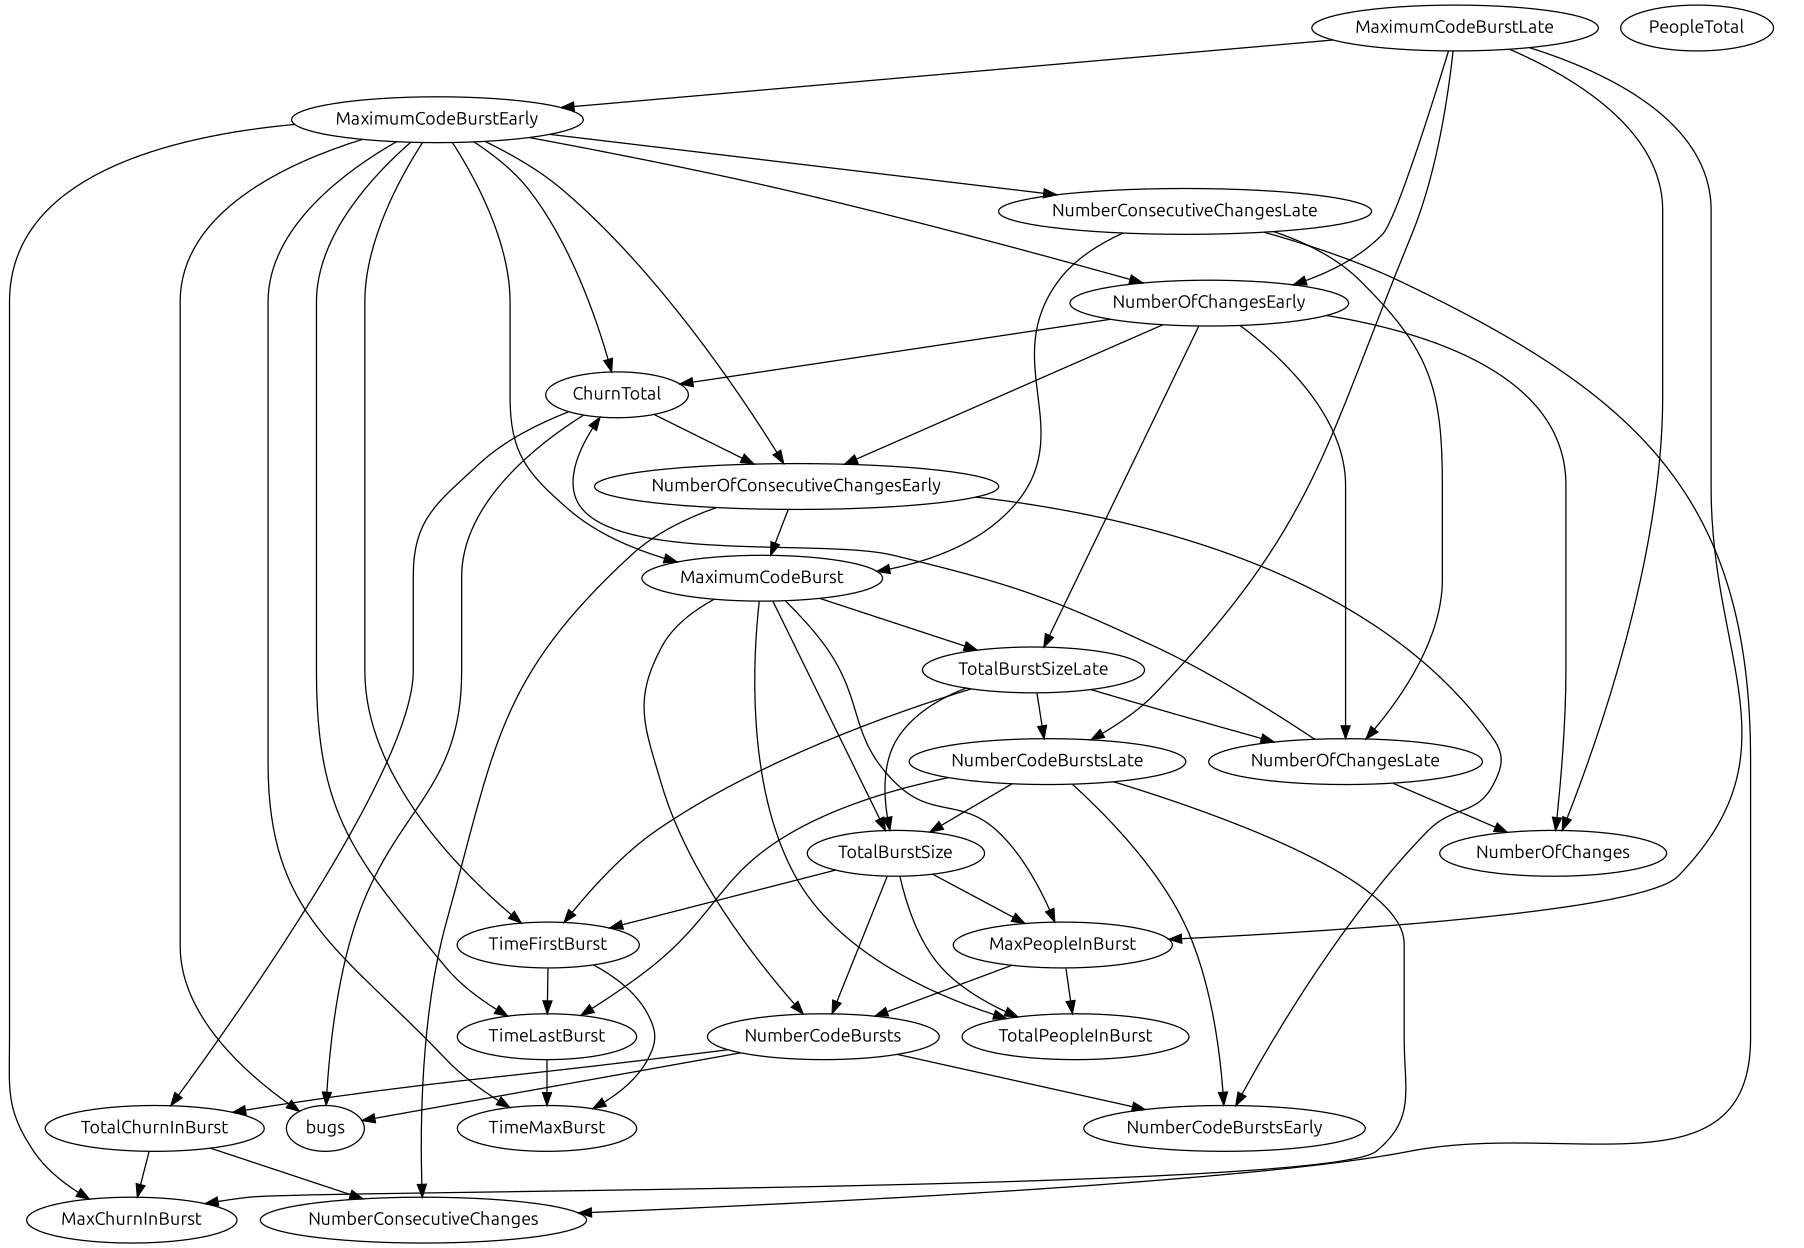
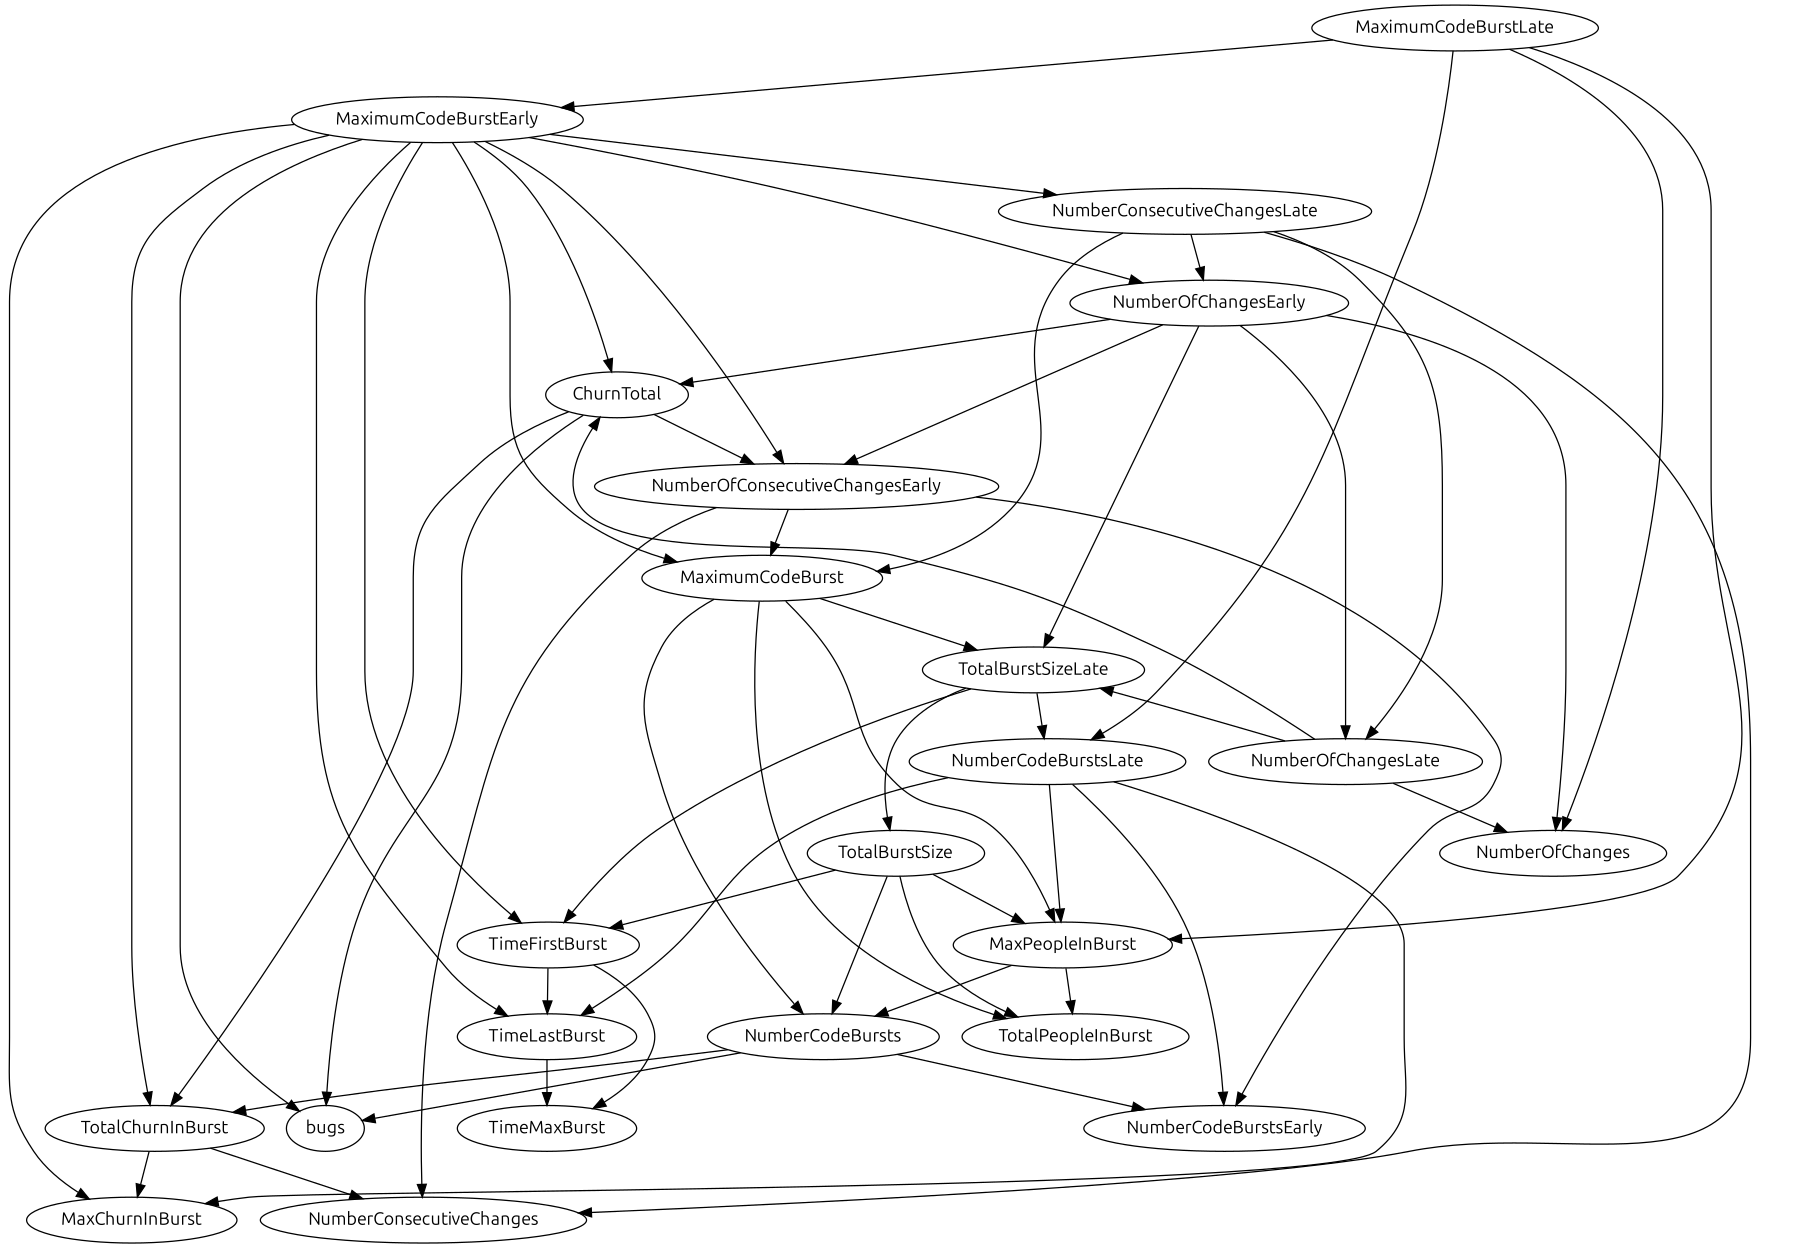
node "PeopleTotal": removed
edge "MaximumCodeBurstLate" -> "NumberOfChangesEarly": now "NumberConsecutiveChangesLate" -> "NumberOfChangesEarly"
edge "MaximumCodeBurstEarly" -> "TimeMaxBurst": now "MaximumCodeBurstEarly" -> "TotalChurnInBurst"
edge "MaximumCodeBurst" -> "TotalBurstSize": removed
edge "TotalBurstSizeLate" -> "NumberOfChangesLate": reversed
edge "NumberCodeBurstsLate" -> "TotalBurstSize": now "NumberCodeBurstsLate" -> "MaxPeopleInBurst"
